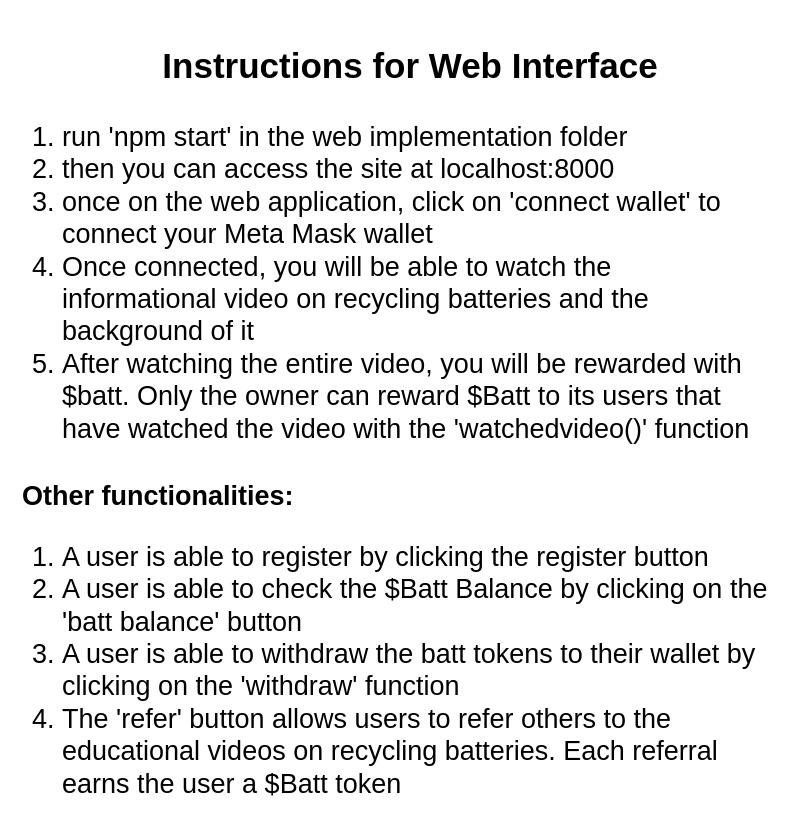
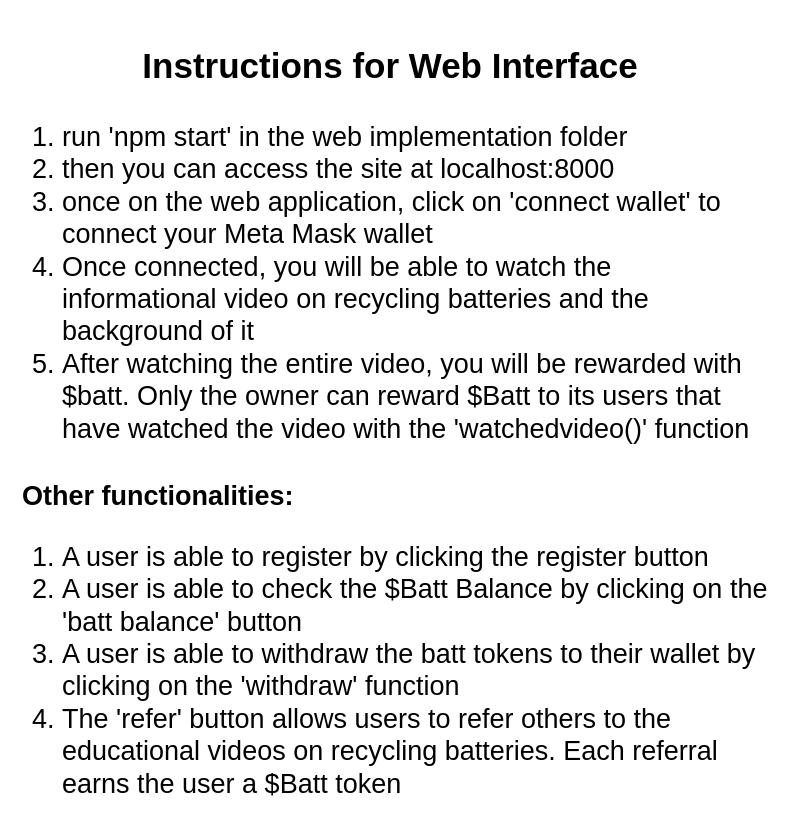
node "Instructions for Web Interface": moved (411, 66) -> (391, 66)
